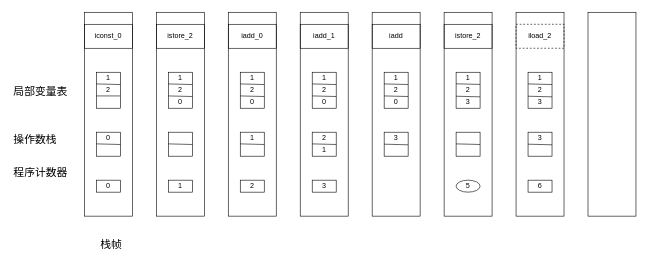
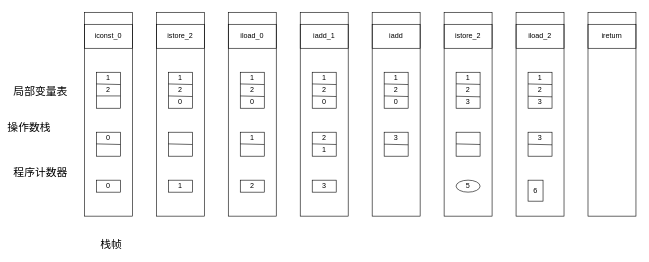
node "iadd_0": label "iadd_0" -> "iload_0"
node "iload_2": style dashed -> solid
node "ireturn": added
node "操作数栈": moved (39, 138) -> (33, 126)
node "6": size 24x12 -> 15x21
